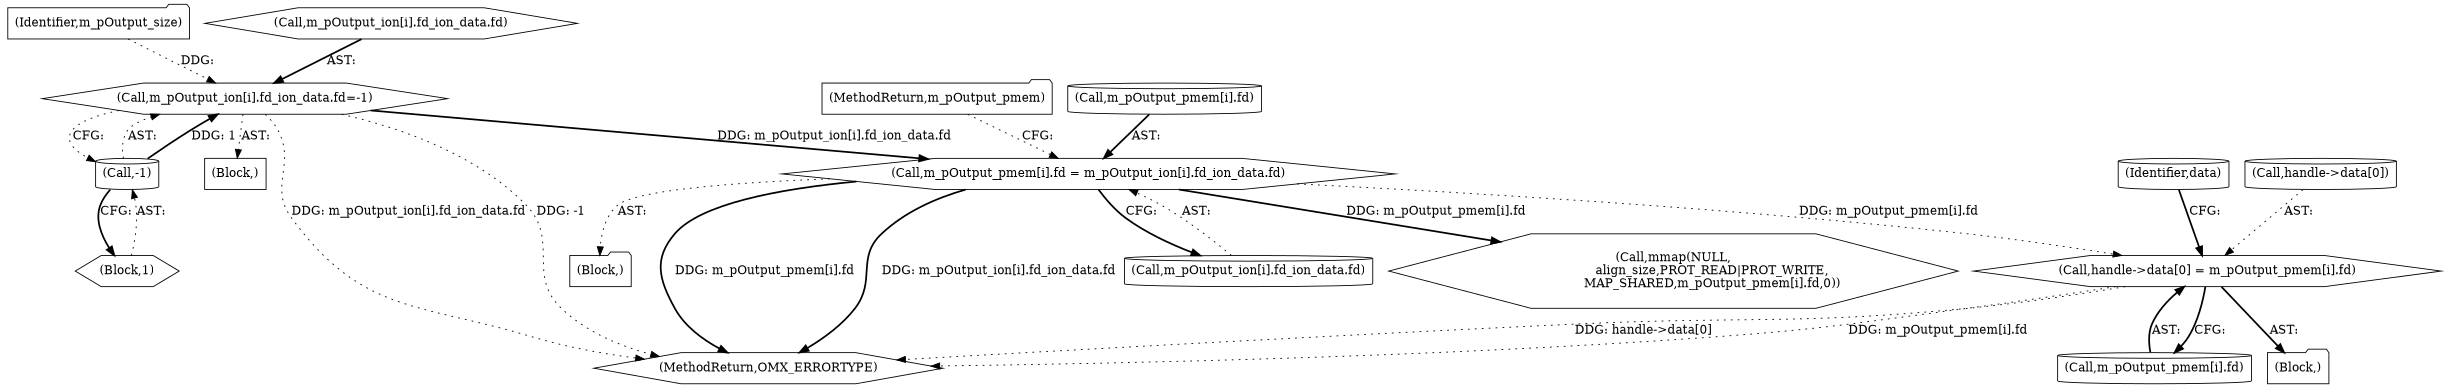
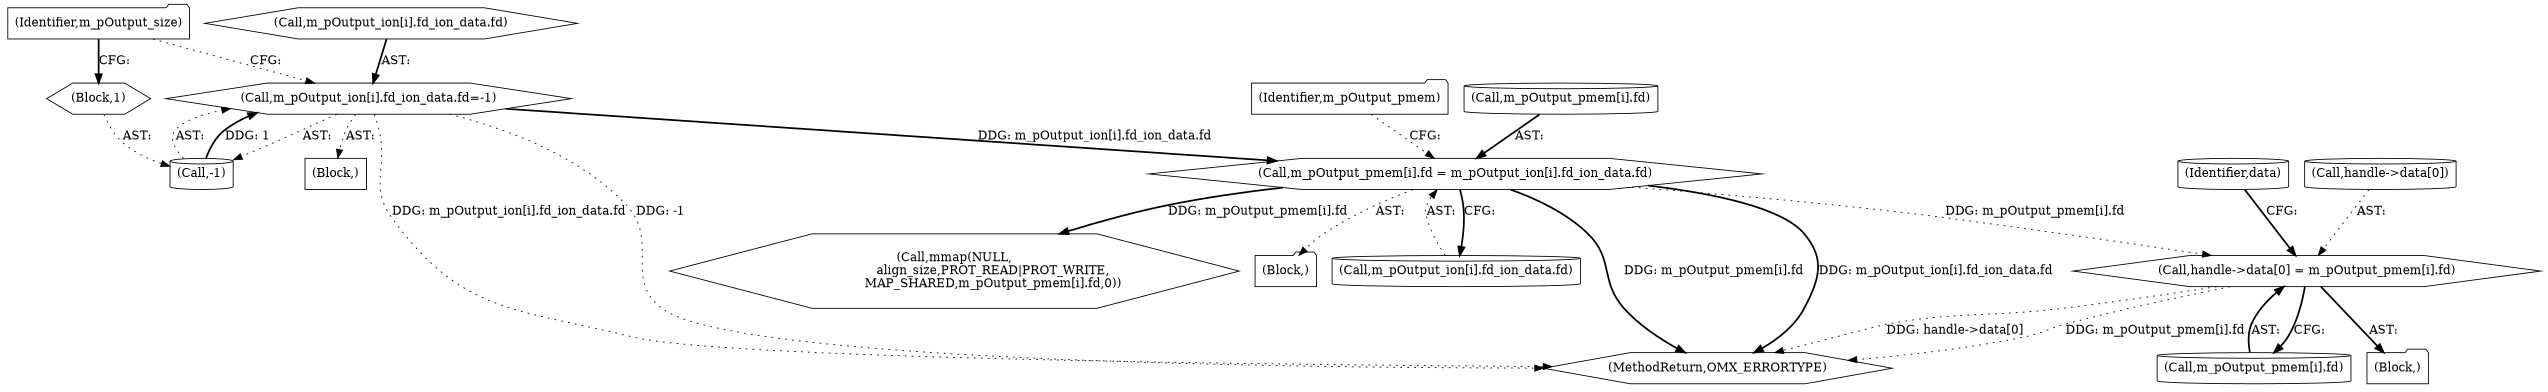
edge "(Identifier,m_pOutput_size)" -> "(Call,m_pOutput_ion[i].fd_ion_data.fd=-1)": label "DDG: " -> "CFG: "
node "(MethodReturn,m_pOutput_pmem)": label "(MethodReturn,m_pOutput_pmem)" -> "(Identifier,m_pOutput_pmem)"
edge "(Call,m_pOutput_ion[i].fd_ion_data.fd=-1)" -> "(Call,-1)": label "CFG: " -> "AST: "
edge "(Call,-1)" -> "(Block,1)": now "(Identifier,m_pOutput_size)" -> "(Block,1)"
